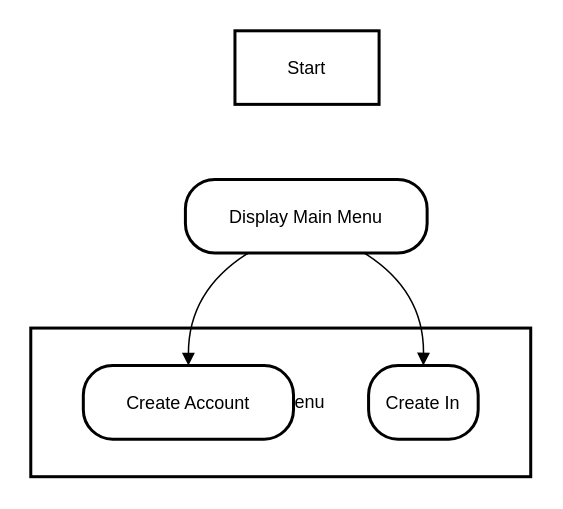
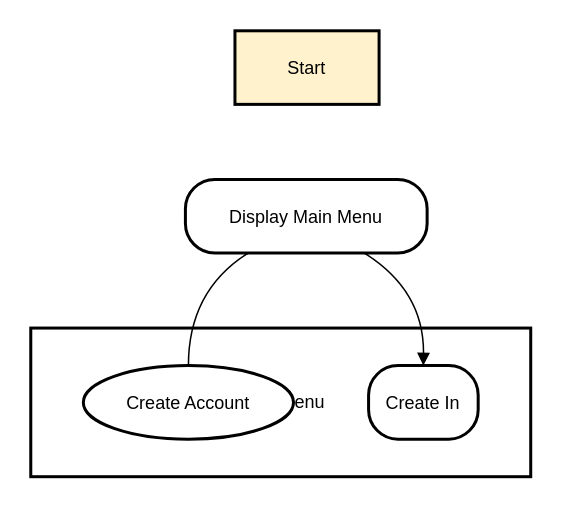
node "Start": fillcolor #ffffff -> #fff2cc
edge "Display Main Menu" -> "Create Account": arrowhead block -> none
node "Create Account": shape rounded rectangle -> ellipse
